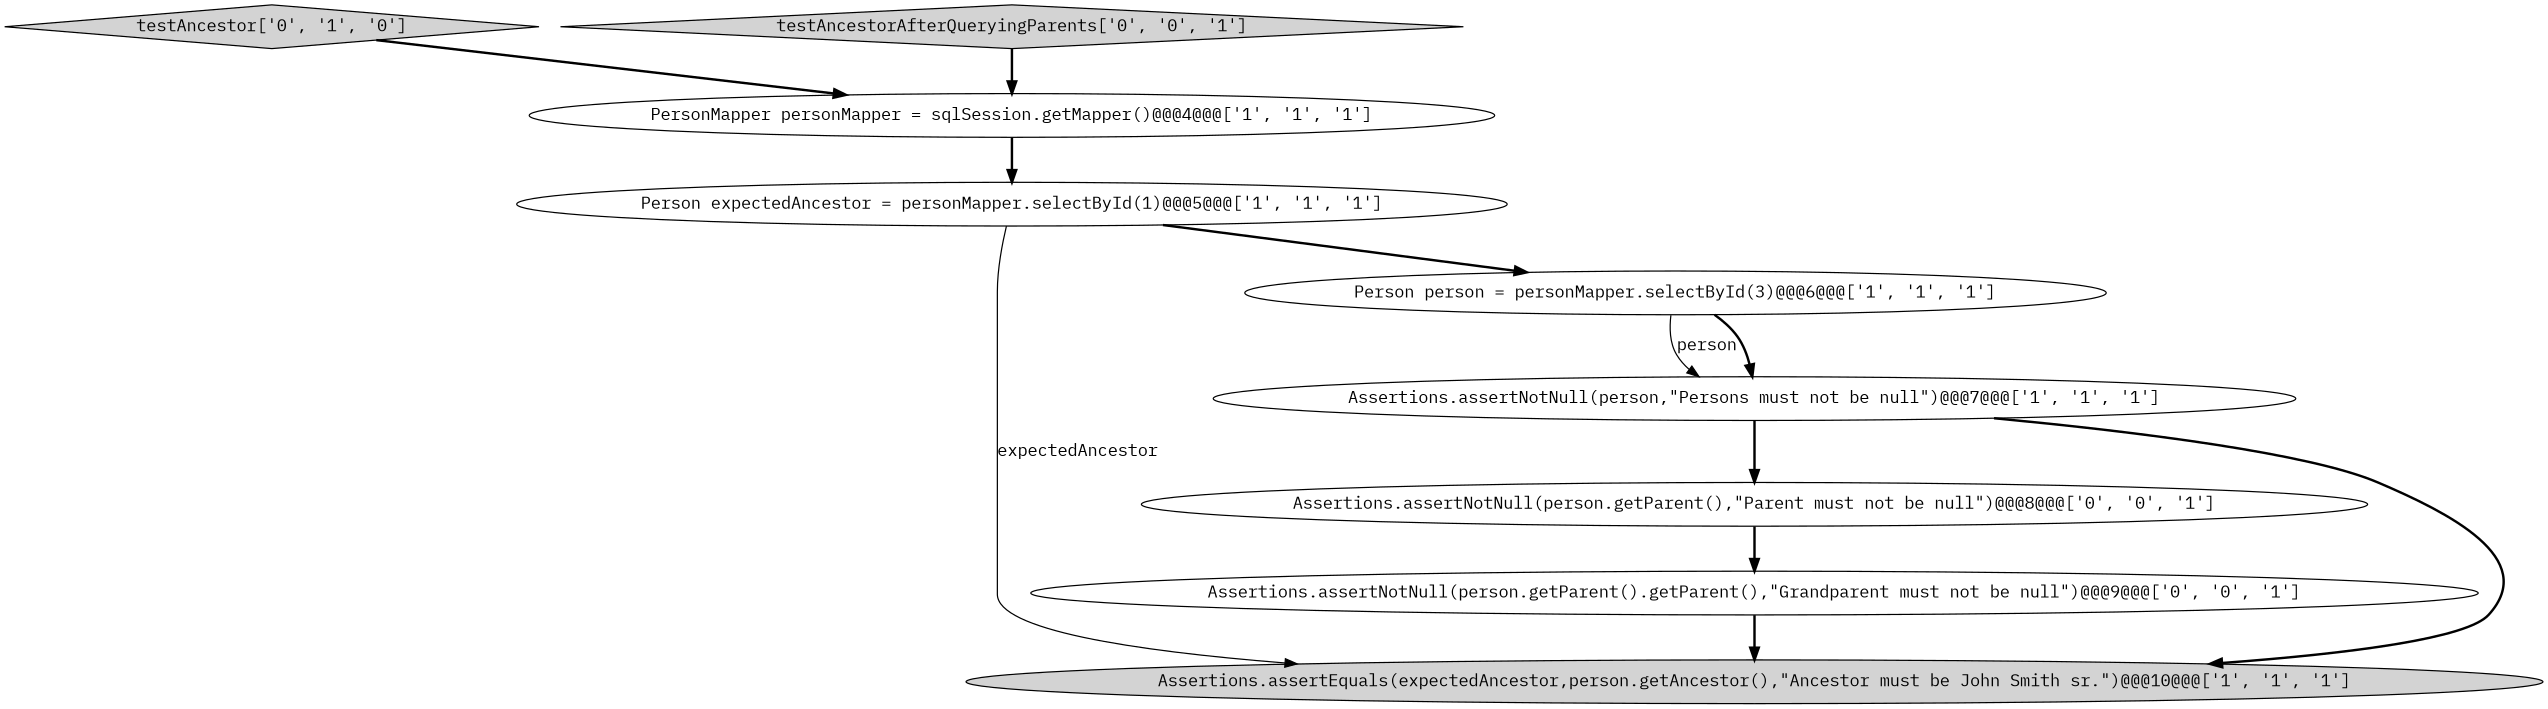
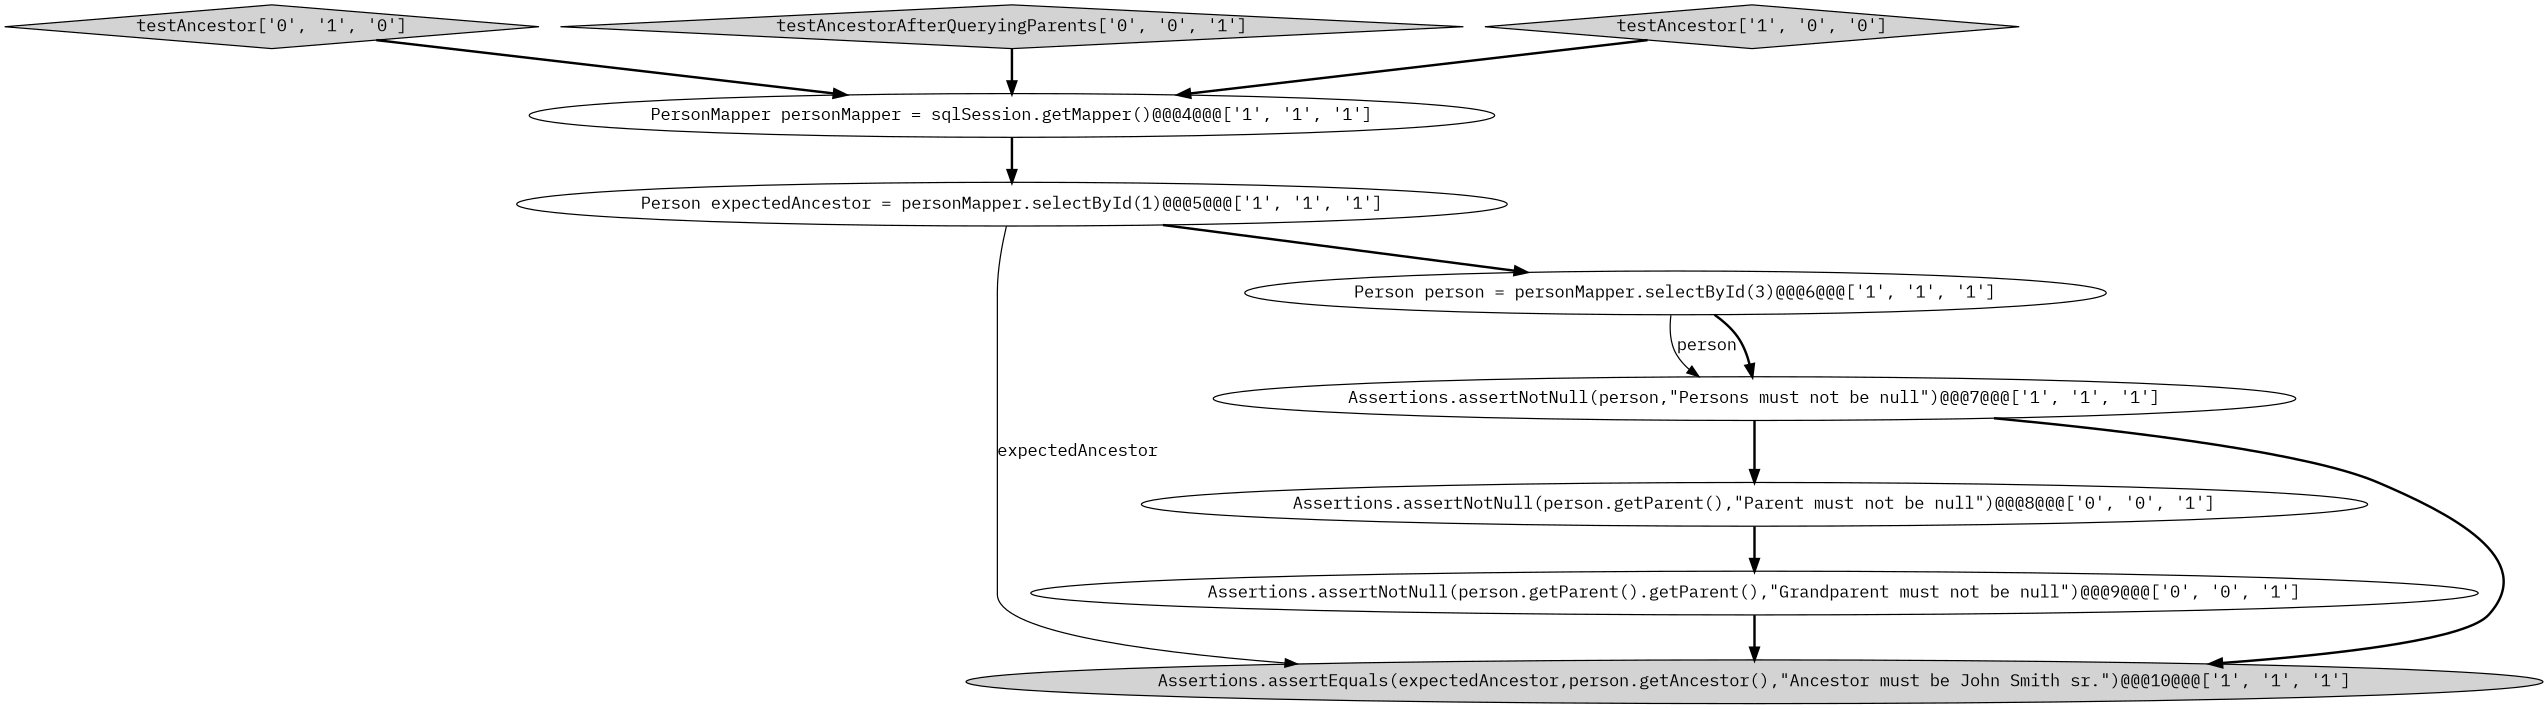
node "testAncestor['1', '0', '0']": added
